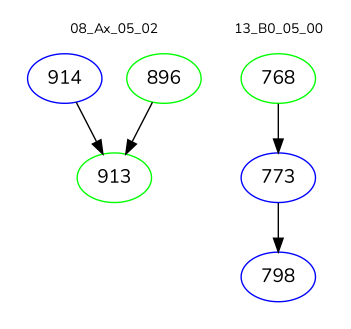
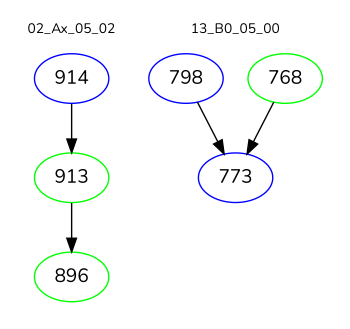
cluster "08_Ax_05_02": label "08_Ax_05_02" -> "02_Ax_05_02"
edge "896" -> "913": reversed
edge "773" -> "798": reversed
